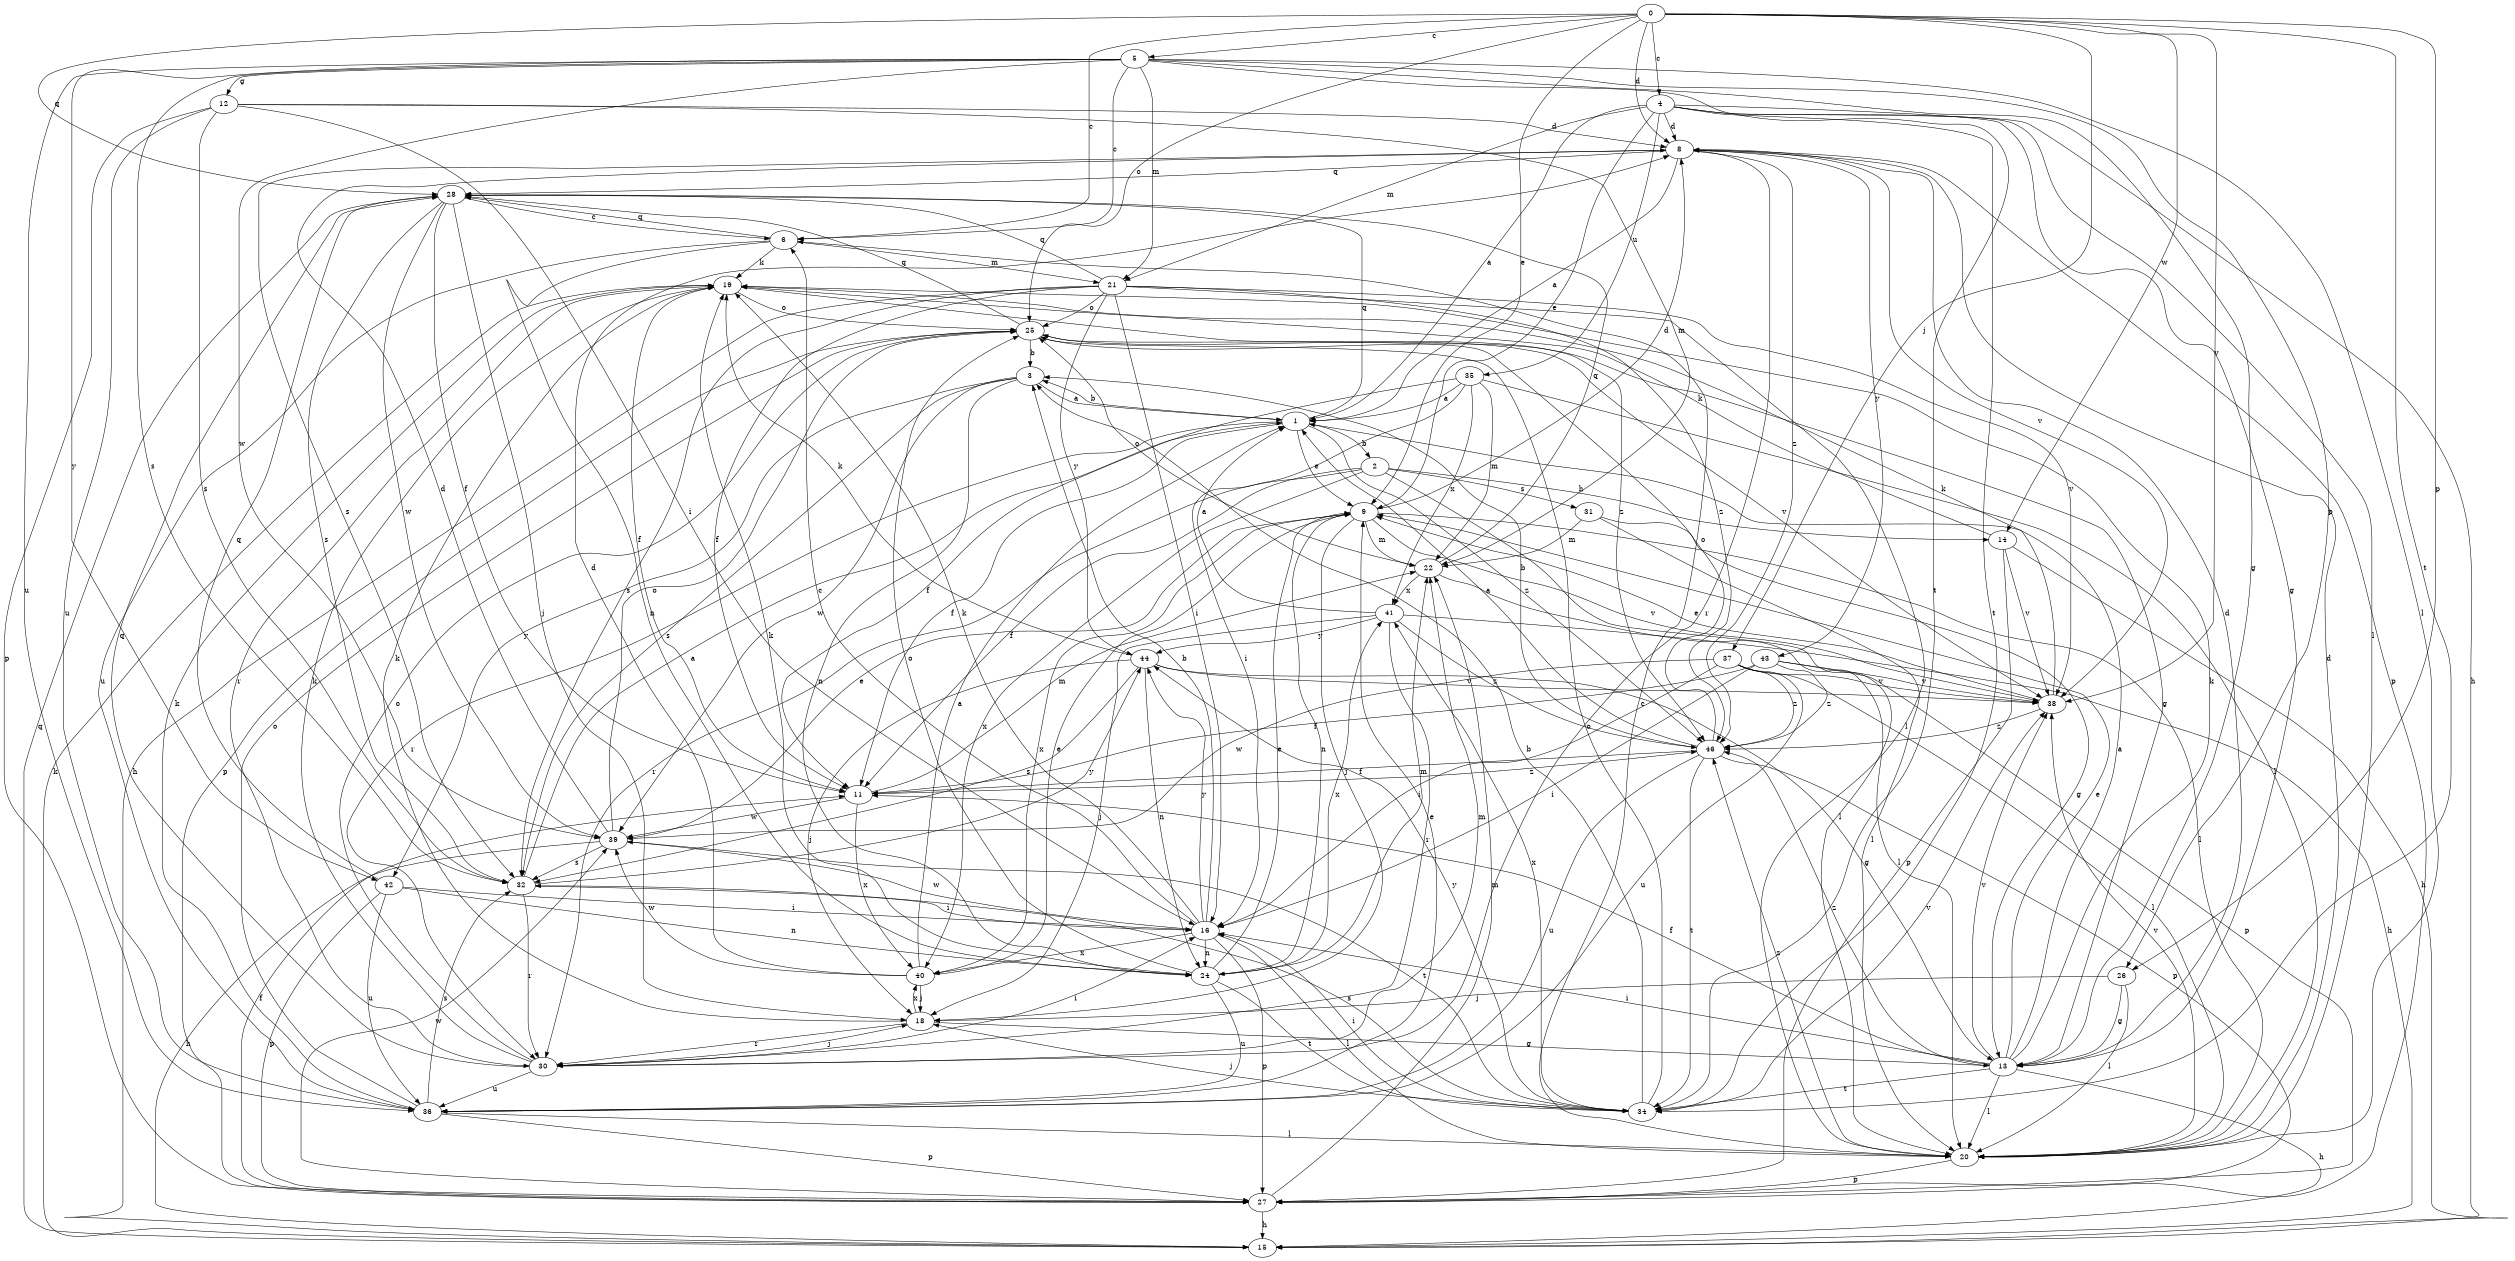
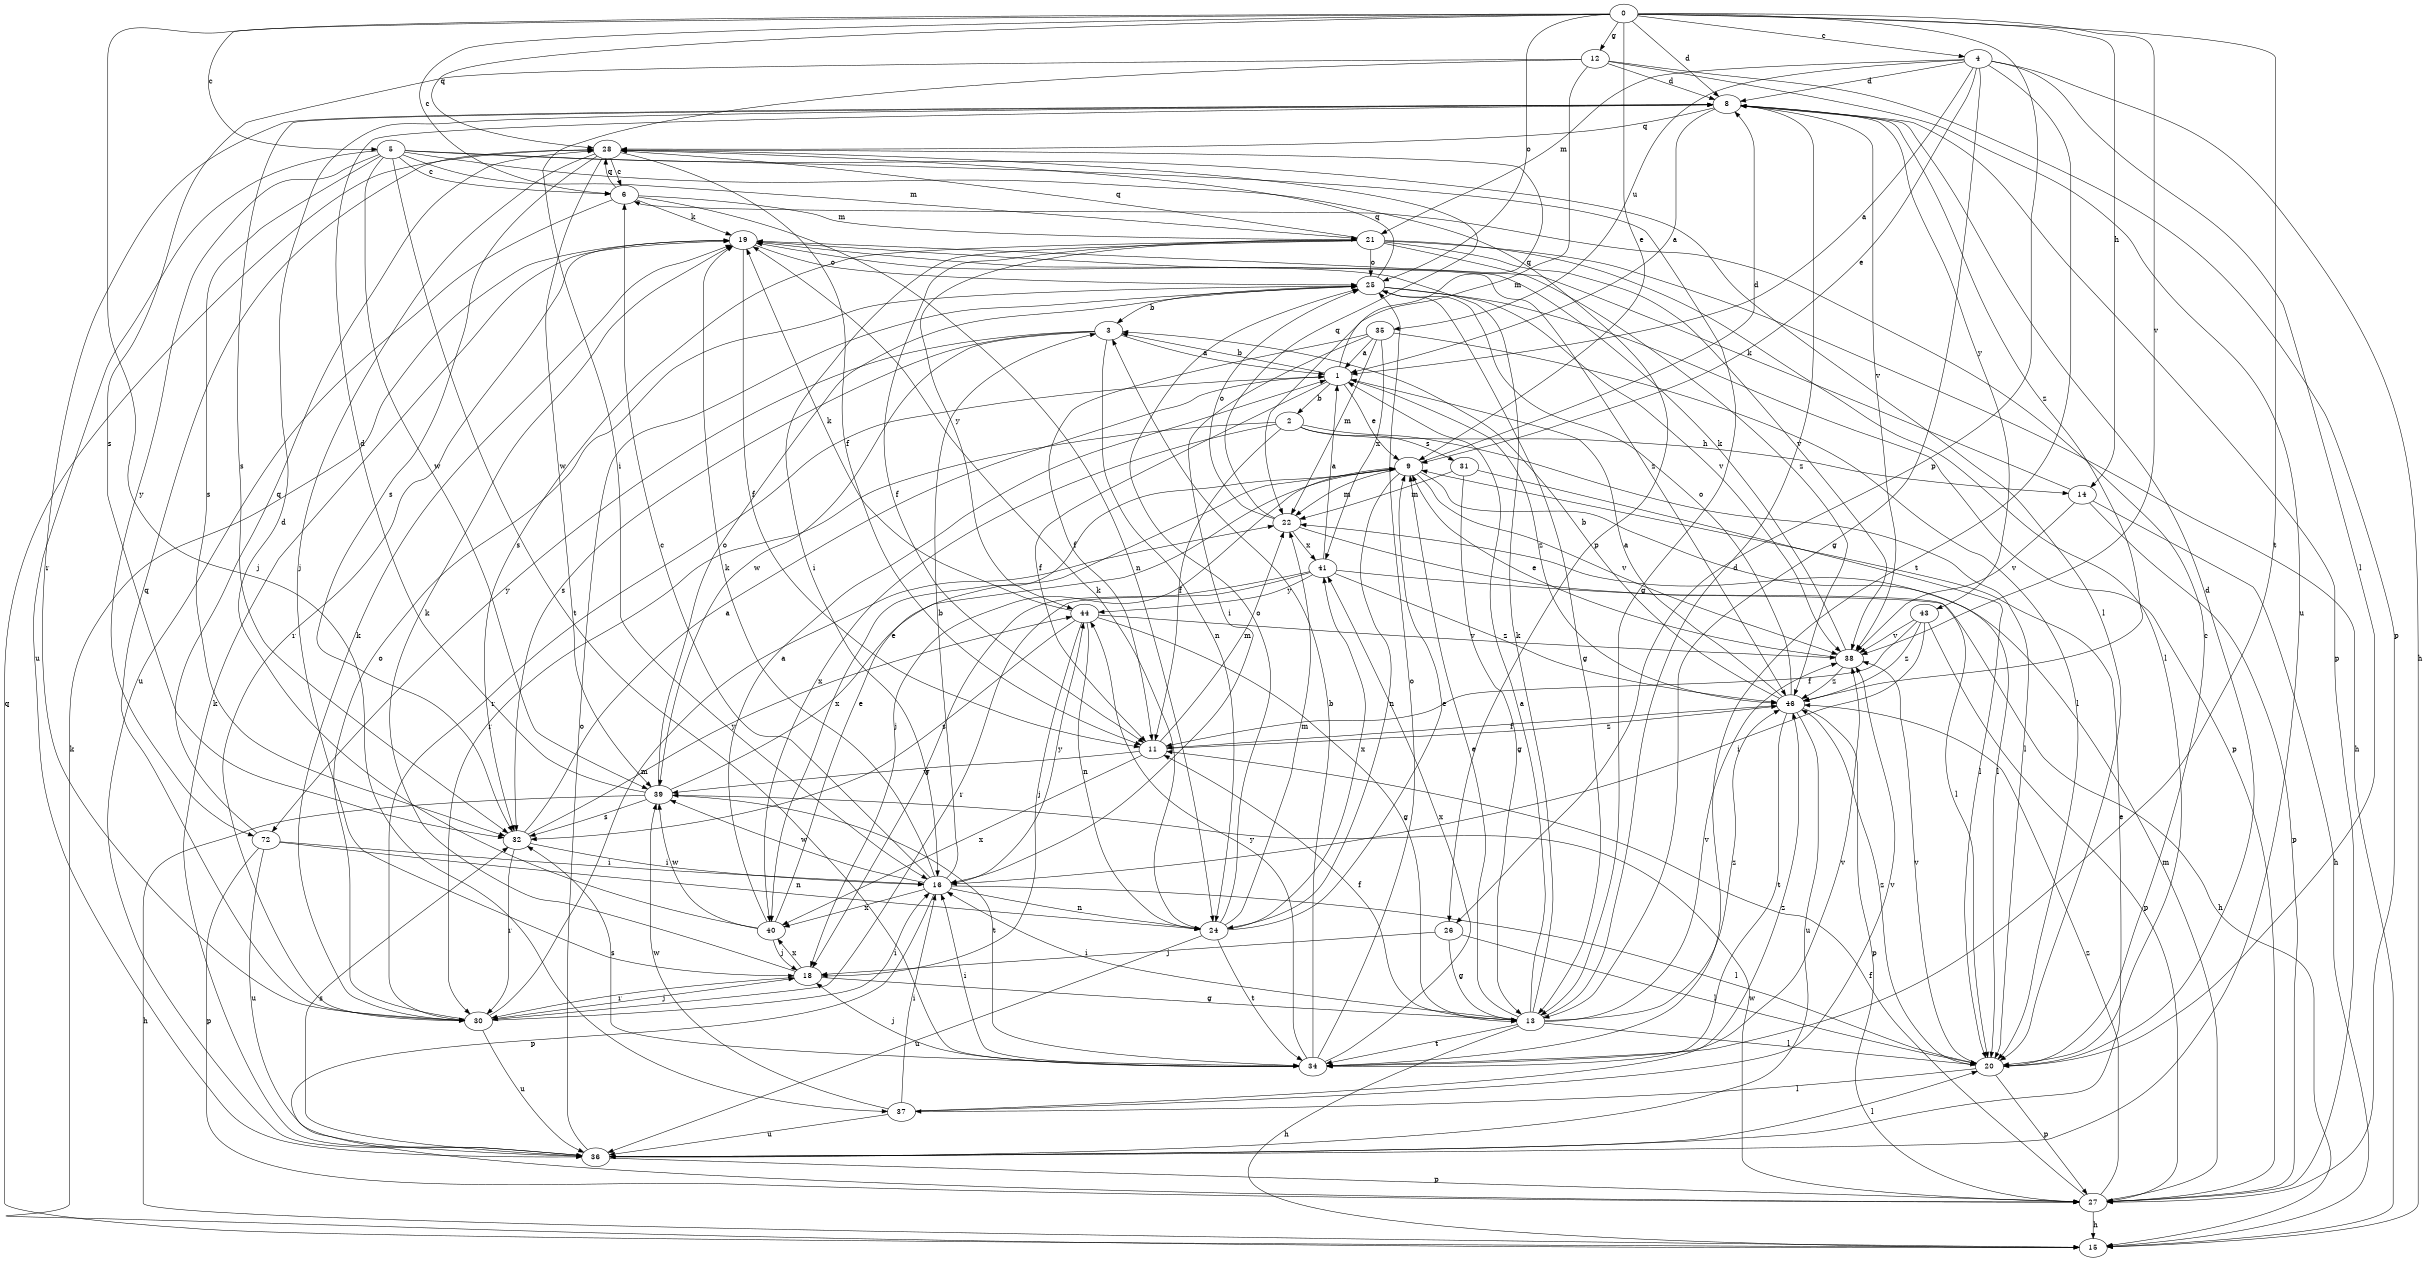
edge "5" -> "12": now "0" -> "12"
edge "0" -> "14": label "w" -> "h"
node "42": label "42" -> "72"
edge "27" -> "46": added, label "z"
edge "37" -> "20": reversed
